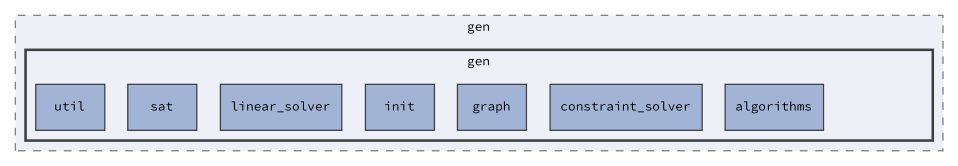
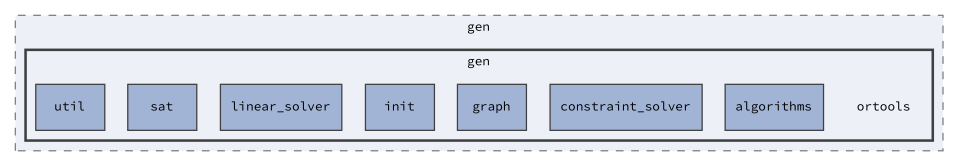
node "ortools": added
